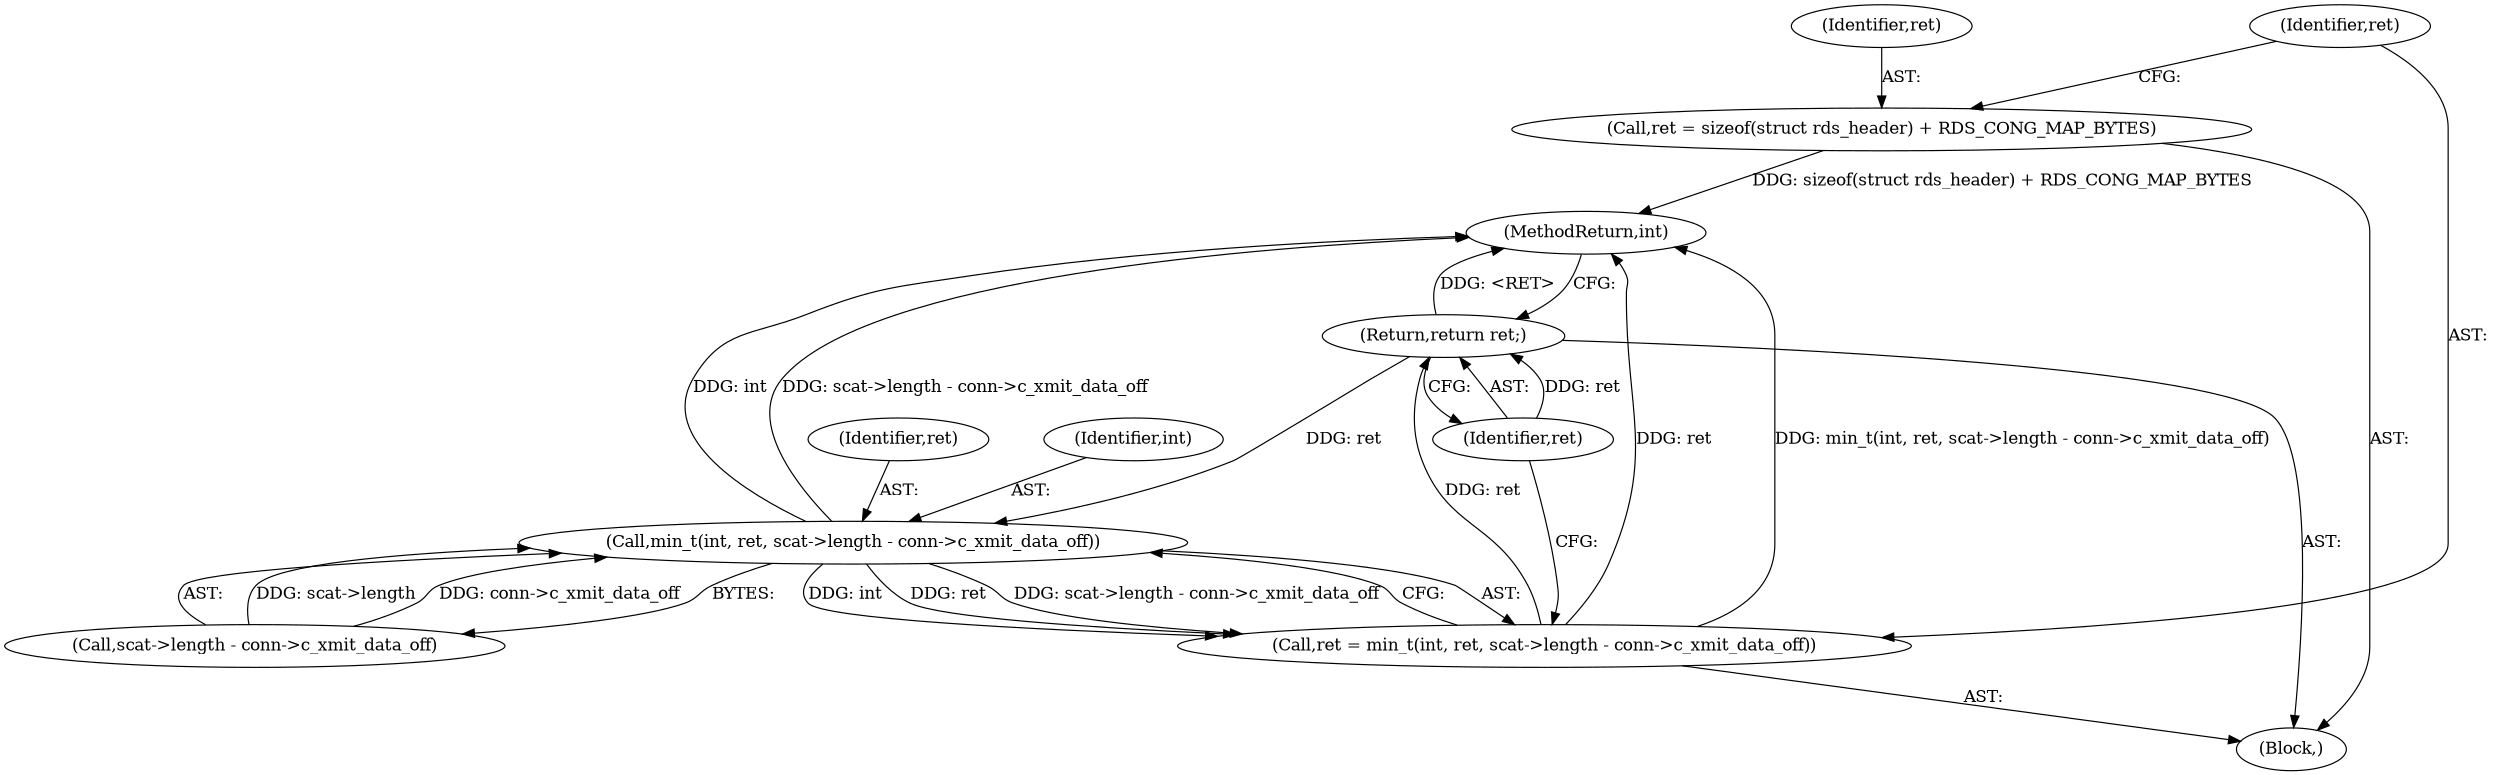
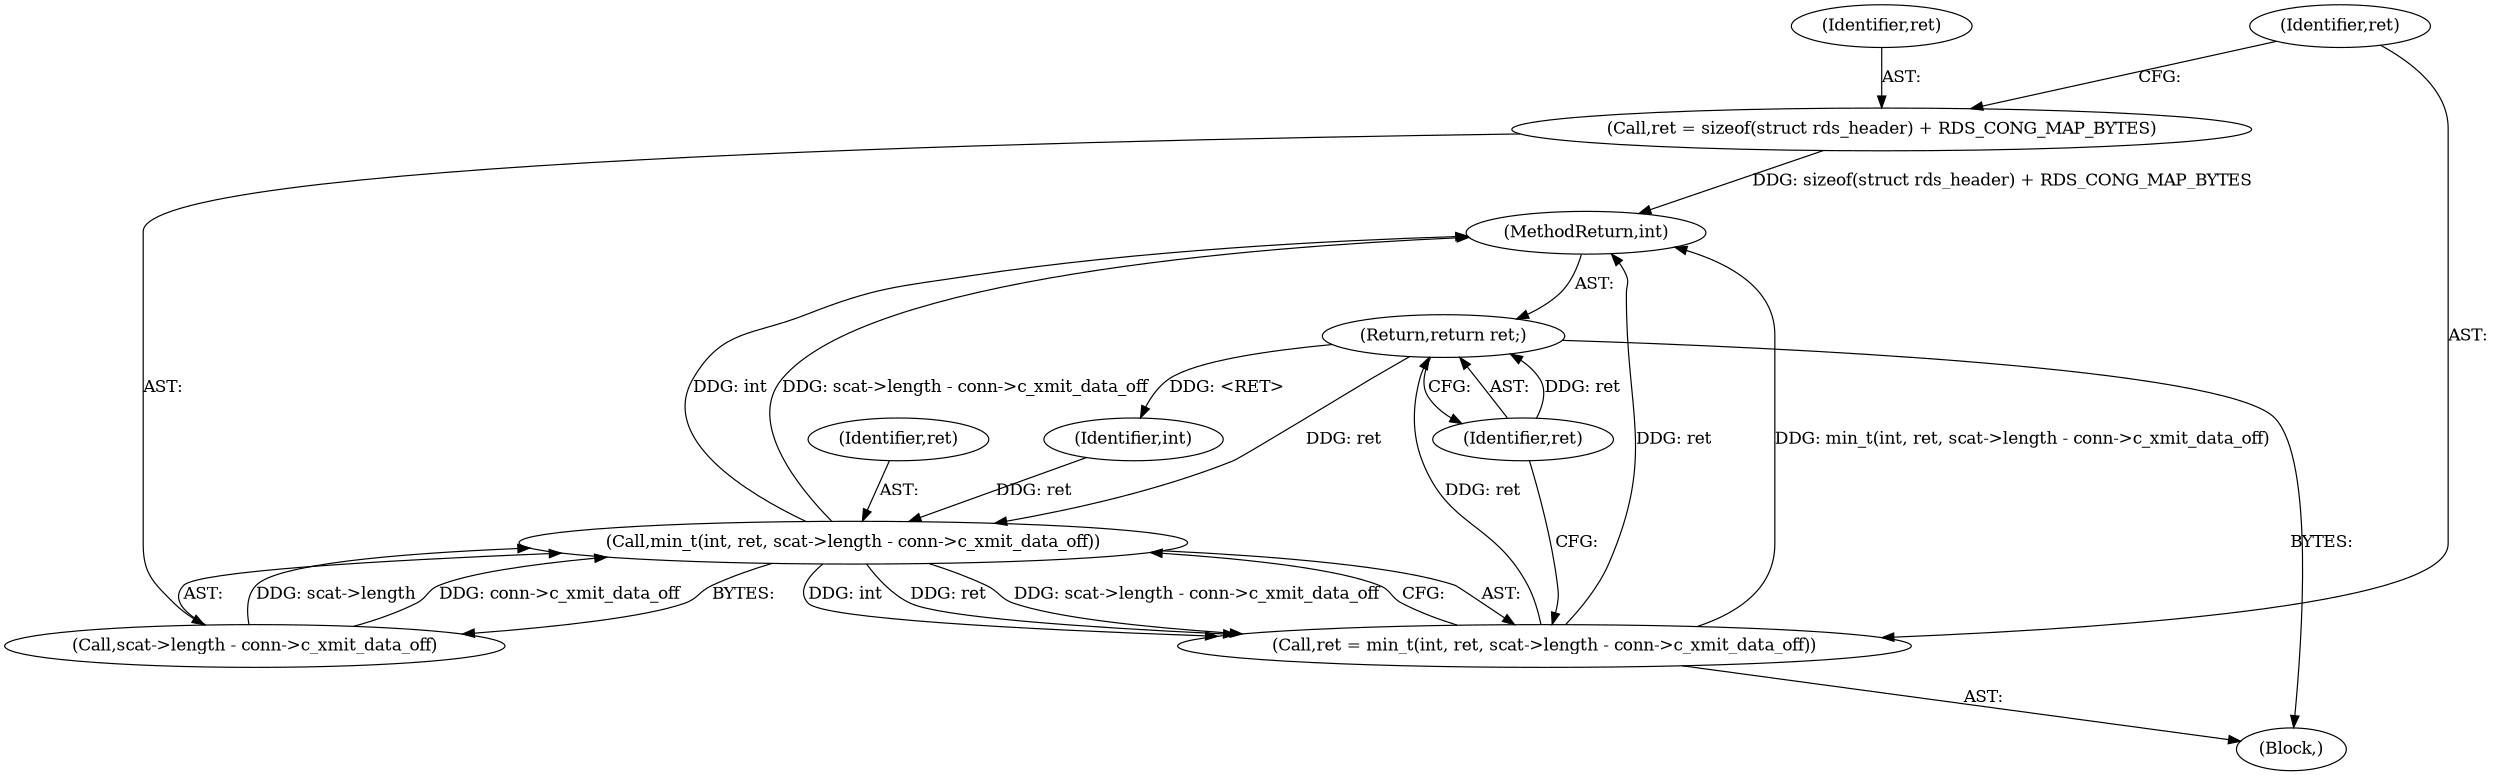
edge "(Return,return ret;)" -> "(MethodReturn,int)": now "(Return,return ret;)" -> "(Identifier,int)"
edge "(MethodReturn,int)" -> "(Return,return ret;)": label "CFG: " -> "AST: "
edge "(Call,ret = sizeof(struct rds_header) + RDS_CONG_MAP_BYTES)" -> "(Block,)": now "(Call,ret = sizeof(struct rds_header) + RDS_CONG_MAP_BYTES)" -> "(Call,scat->length - conn->c_xmit_data_off)"
edge "(Identifier,int)" -> "(Call,min_t(int, ret, scat->length - conn->c_xmit_data_off))": label "AST: " -> "DDG: ret"
edge "(Return,return ret;)" -> "(Block,)": label "AST: " -> "BYTES: "
